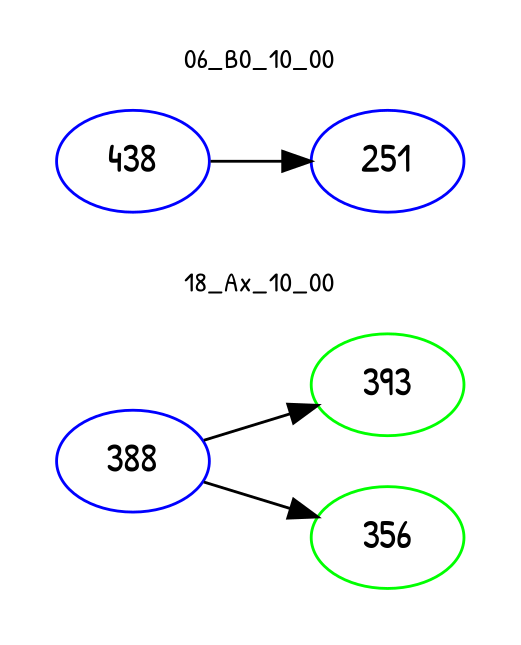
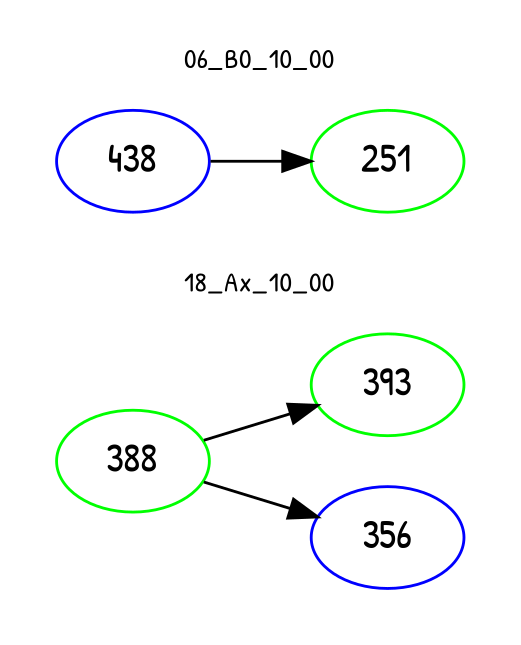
node "251": color blue -> green
node "388": color blue -> green
node "356": color green -> blue
